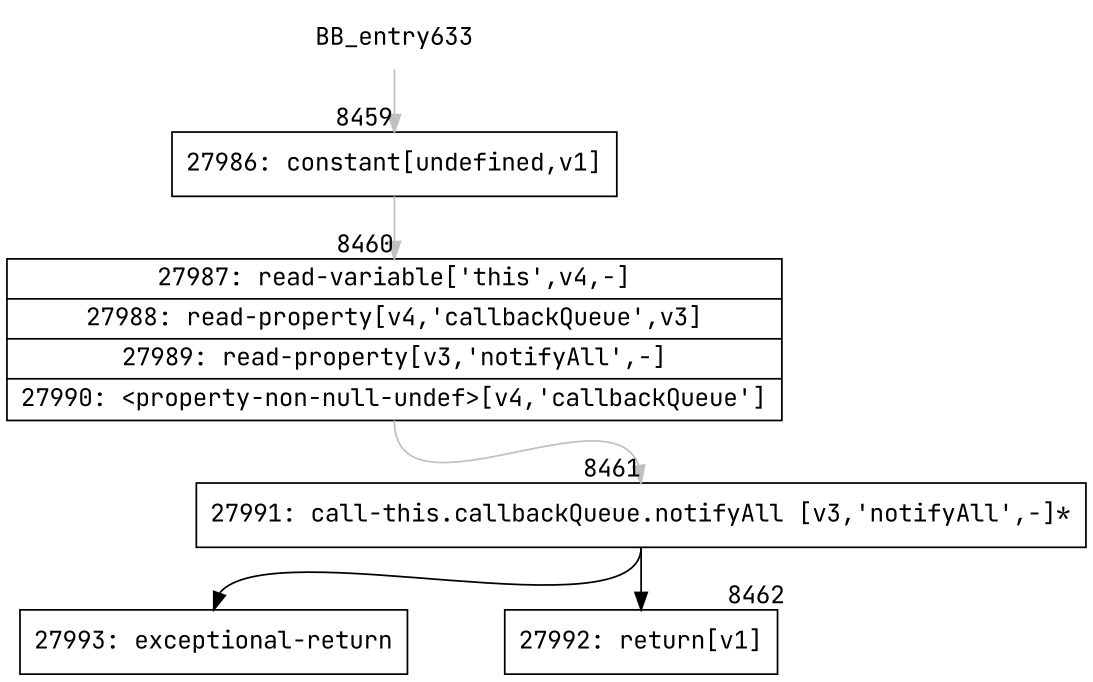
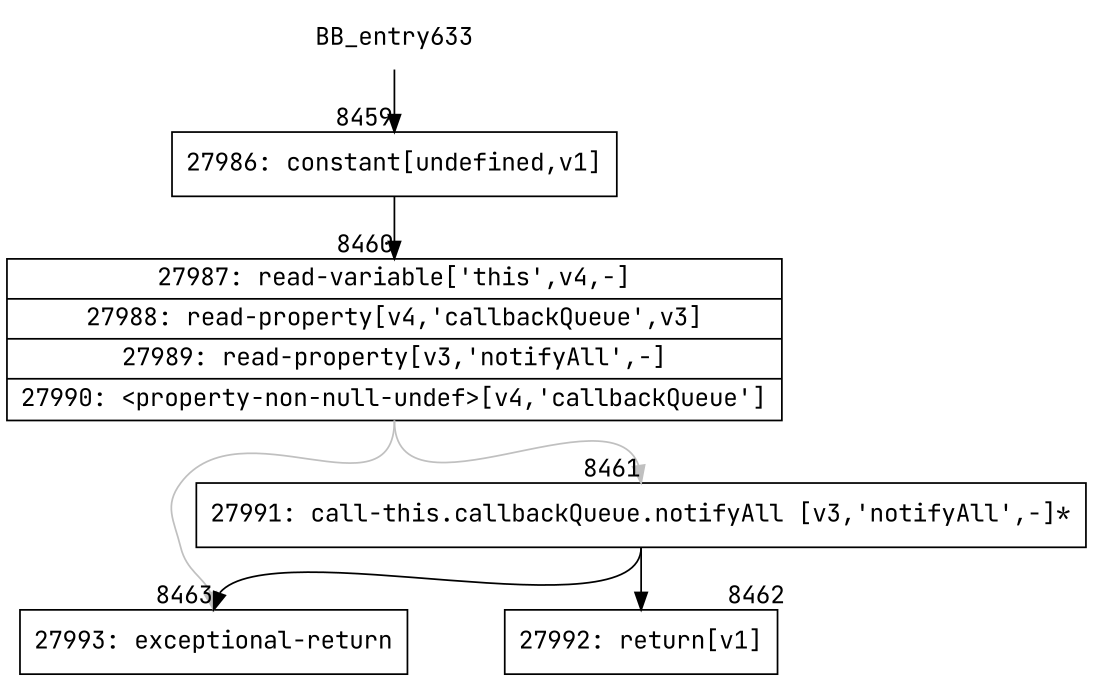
edge "BB_entry633" -> "27986: constant[undefined,v1]": color gray -> black
edge "27986: constant[undefined,v1]" -> "27987: read-variable['this',v4,-]": color gray -> black
edge "27987: read-variable['this',v4,-]" -> "27993: exceptional-return": added
